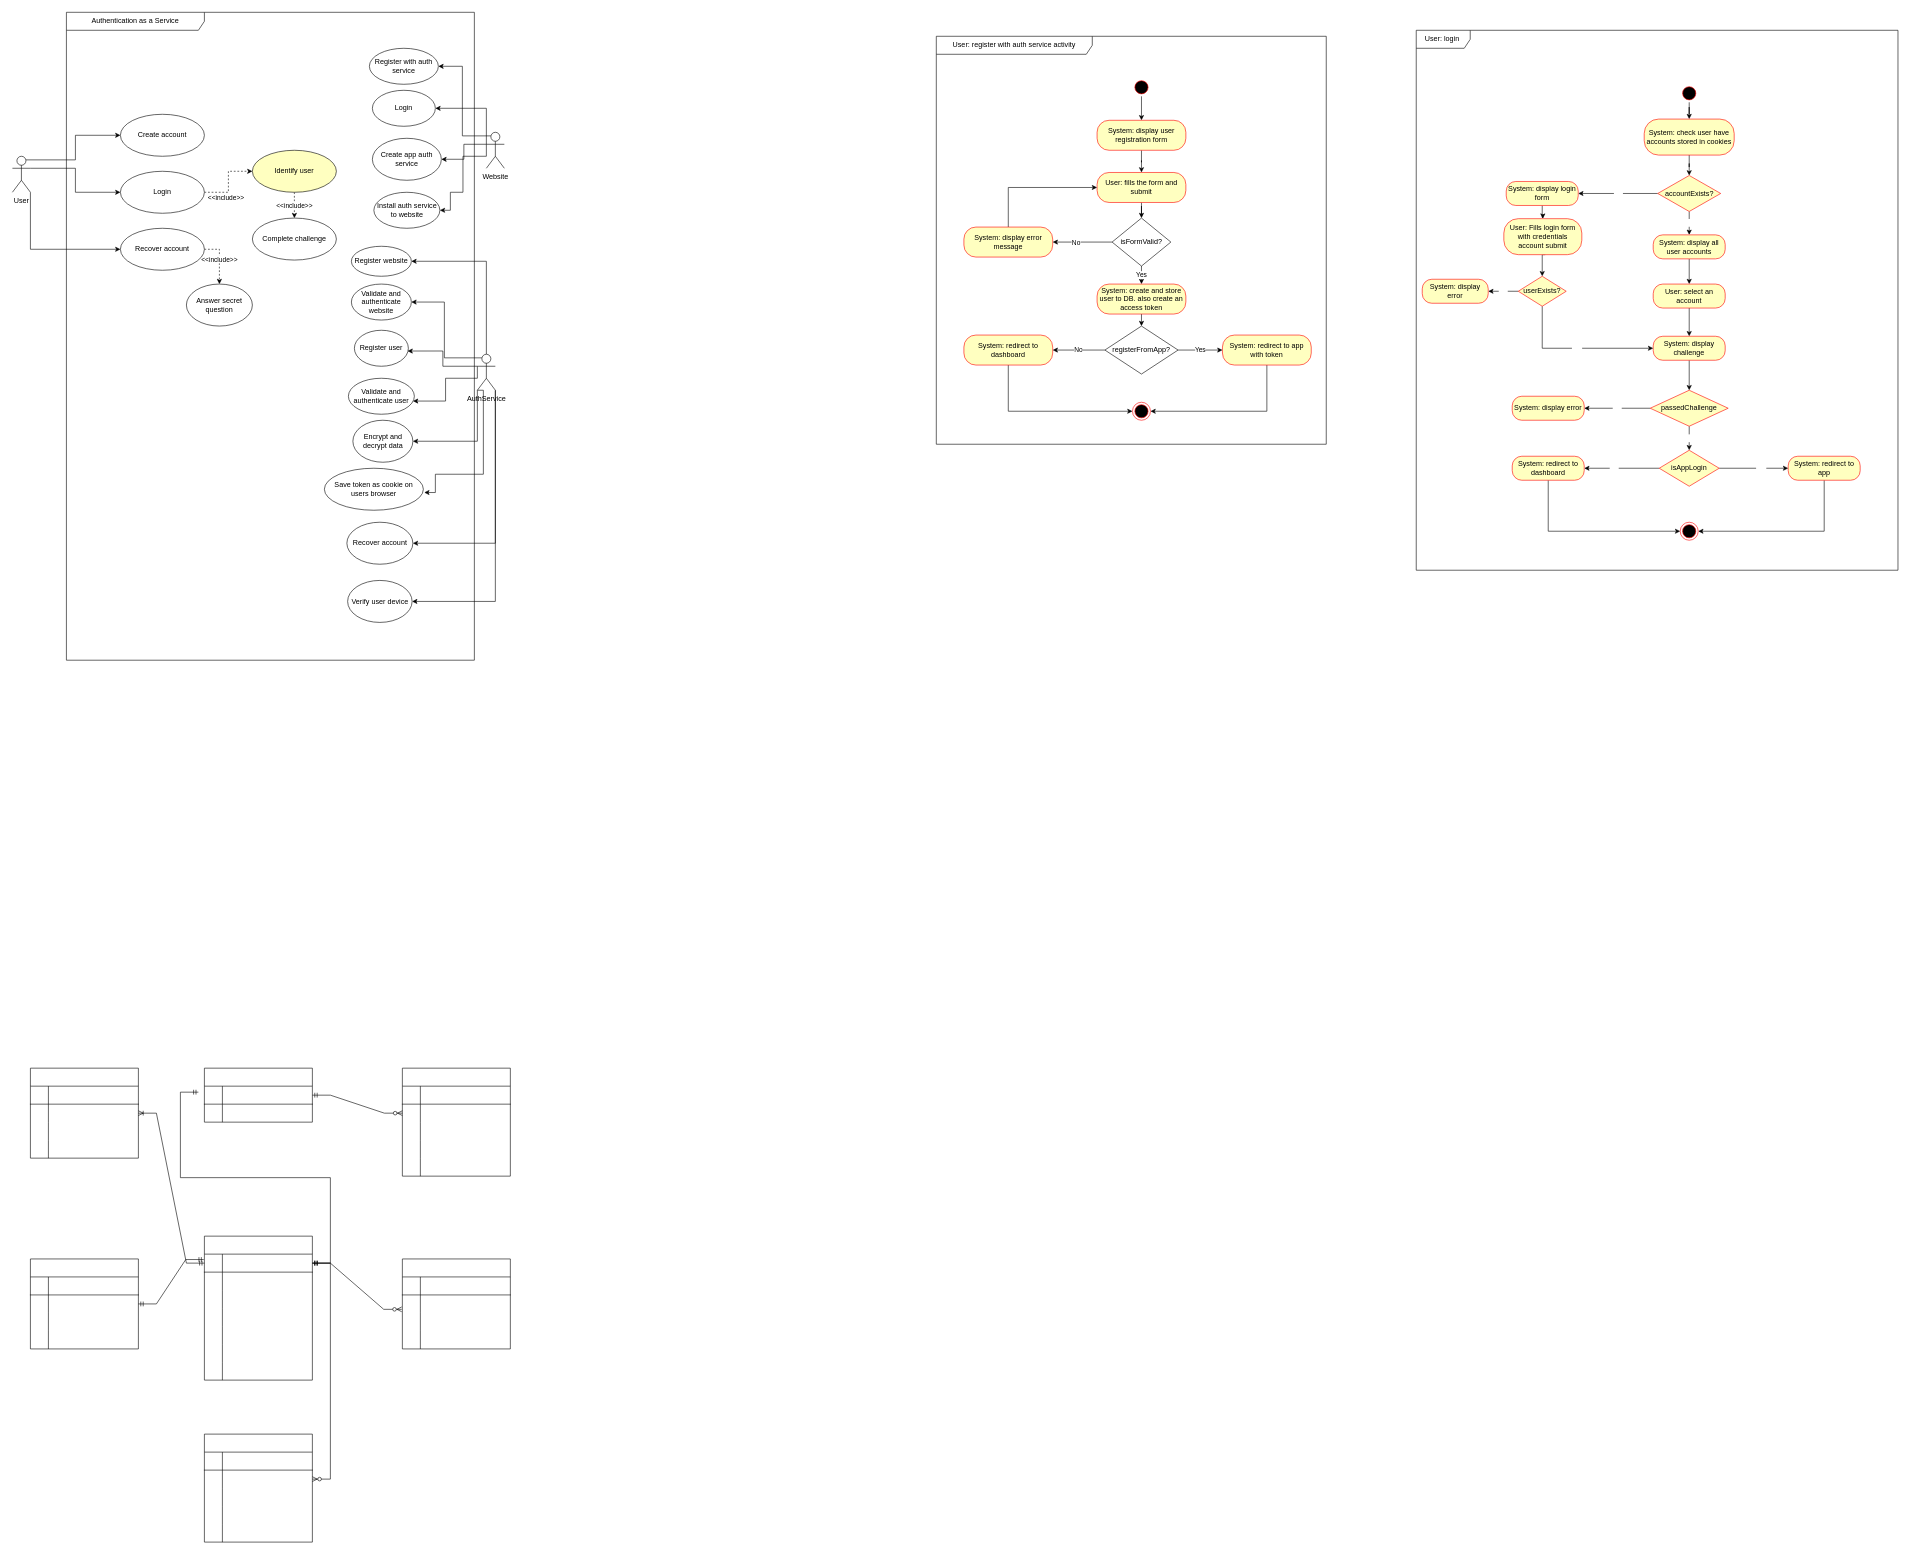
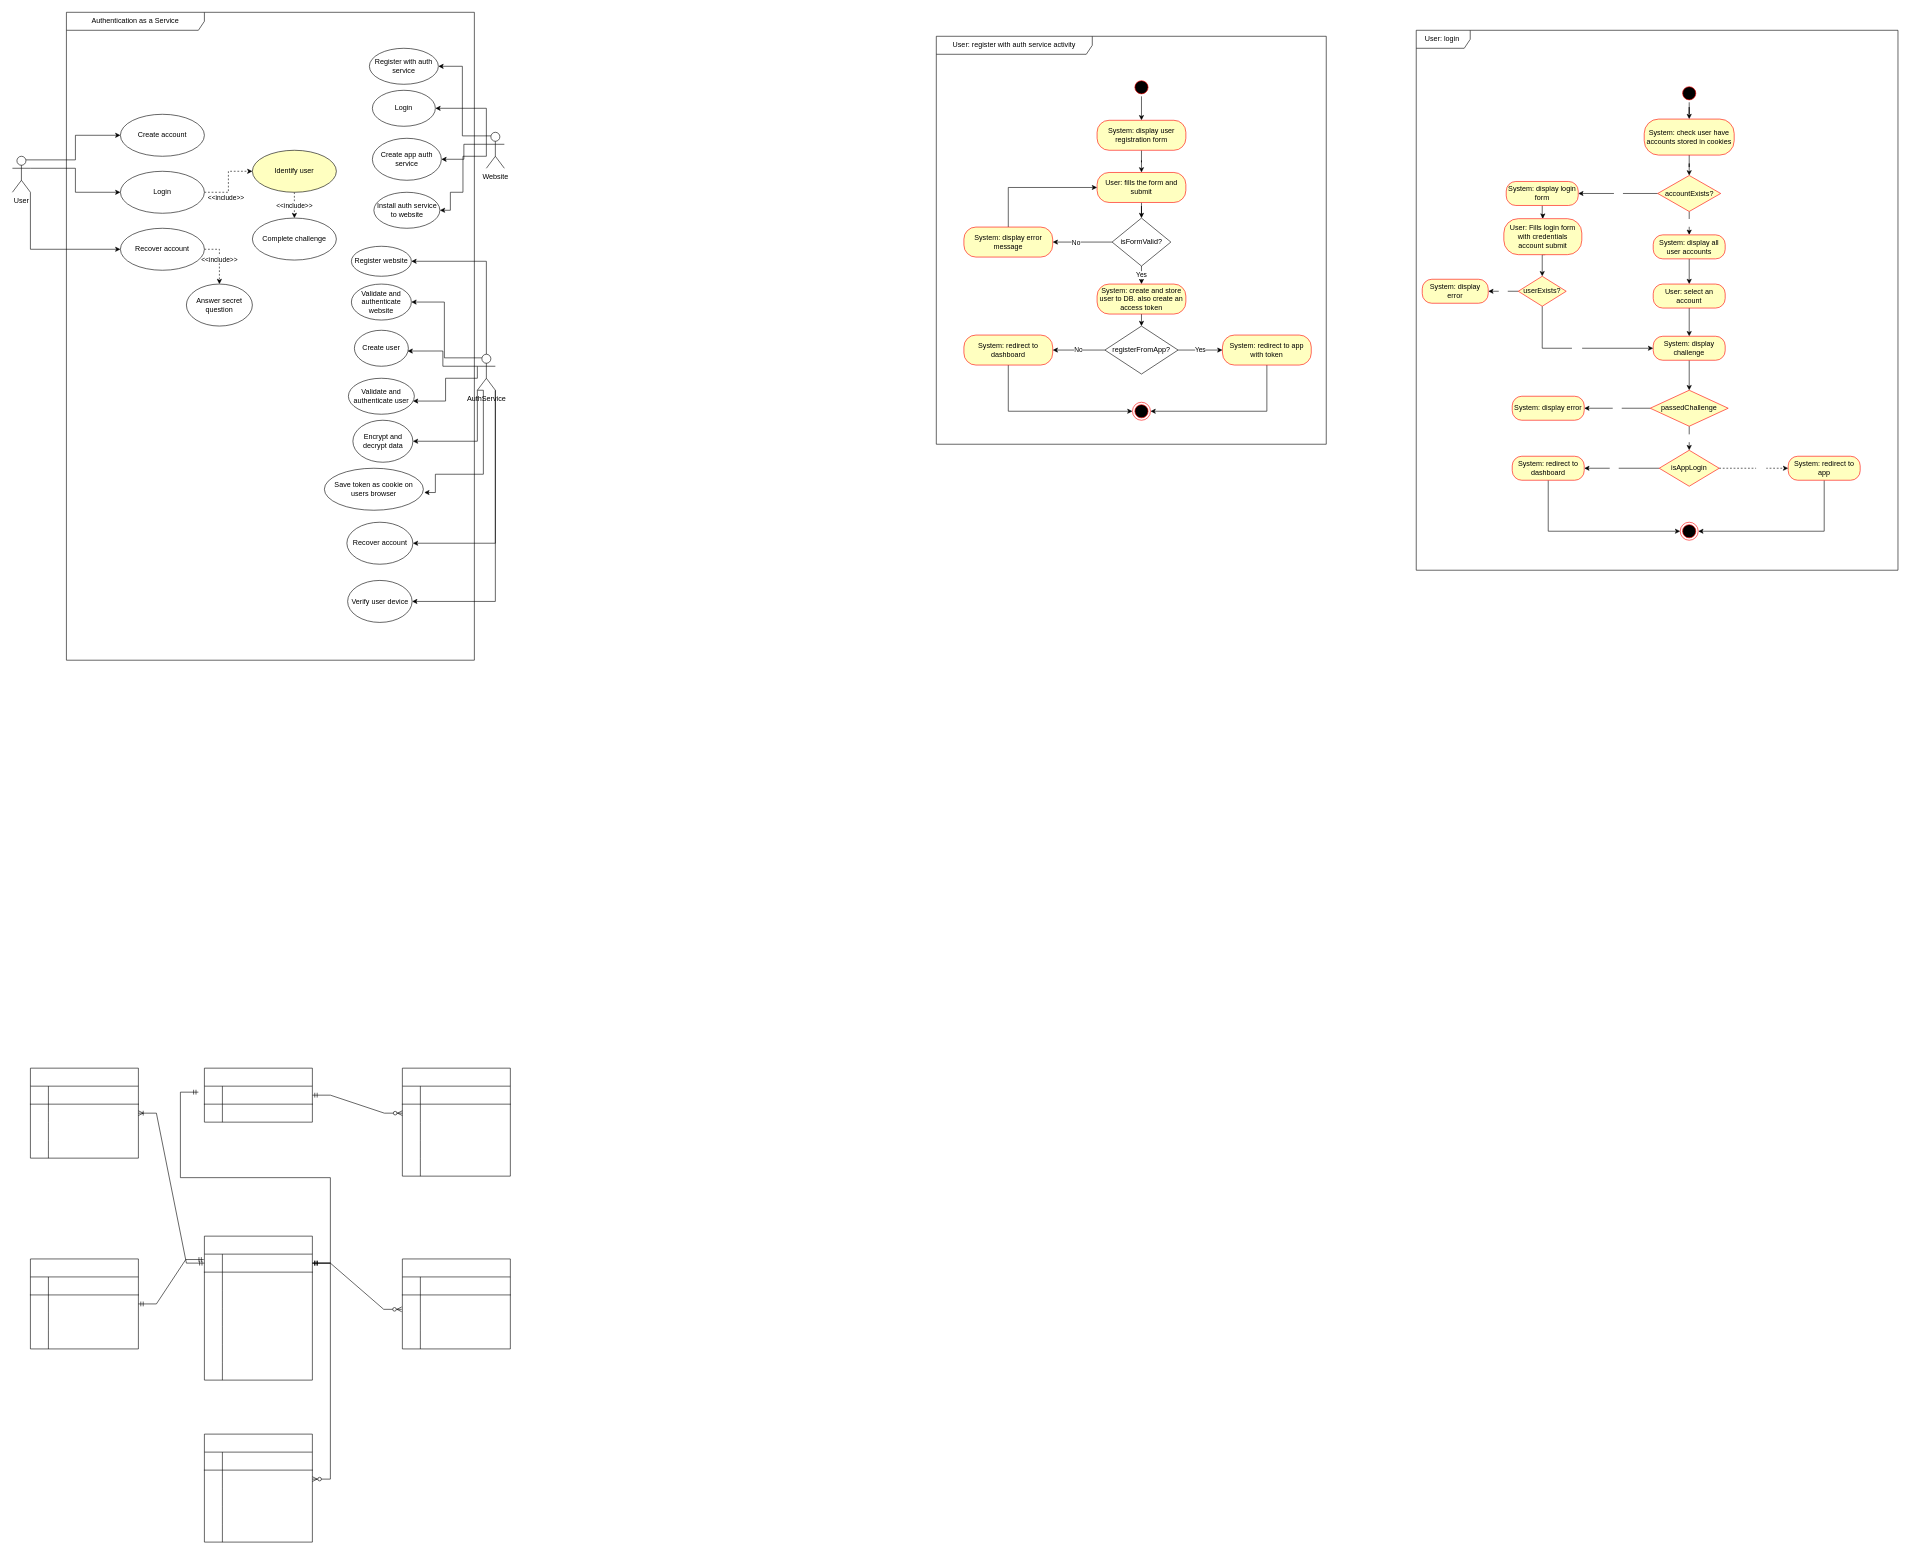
node "Register user": label "Register user" -> "Create user"
edge "isAppLogin" -> "System: redirect to app": style solid -> dashed
